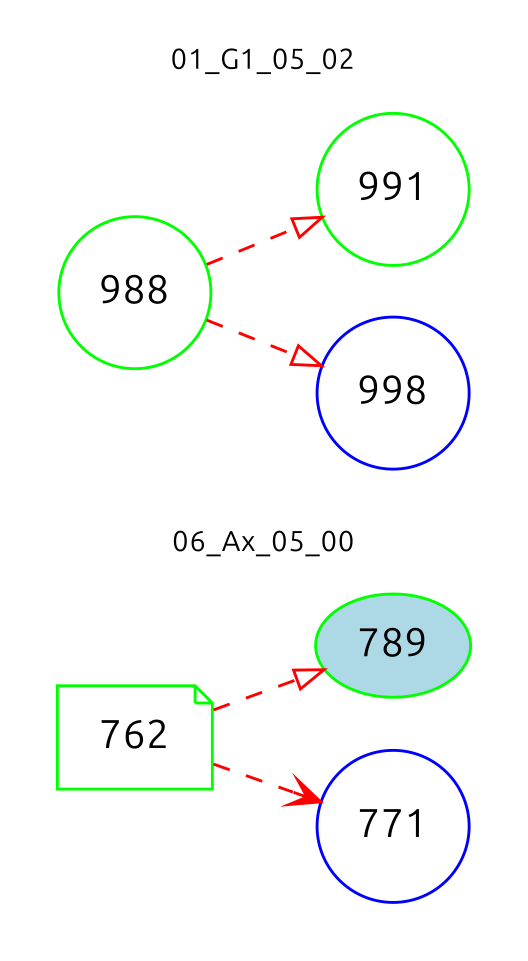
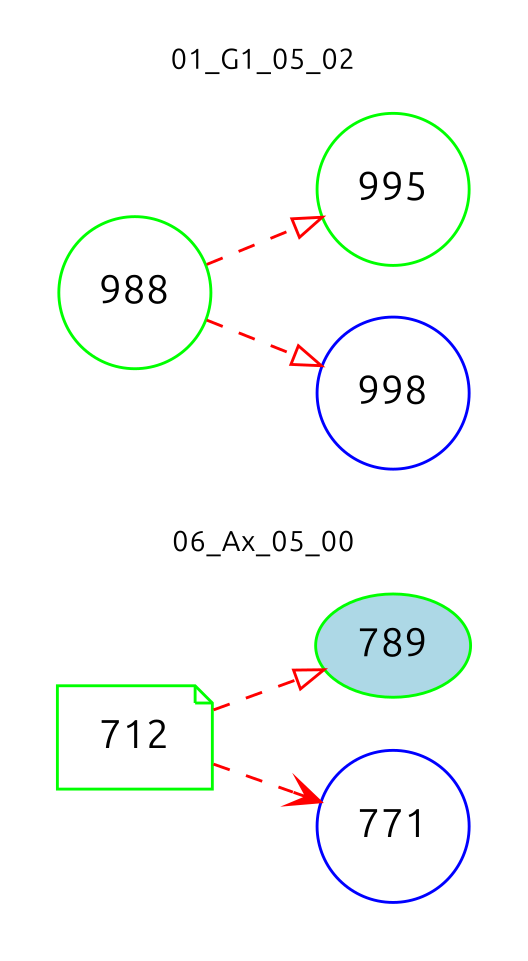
node "991": label "991" -> "995"
node "762": label "762" -> "712"
